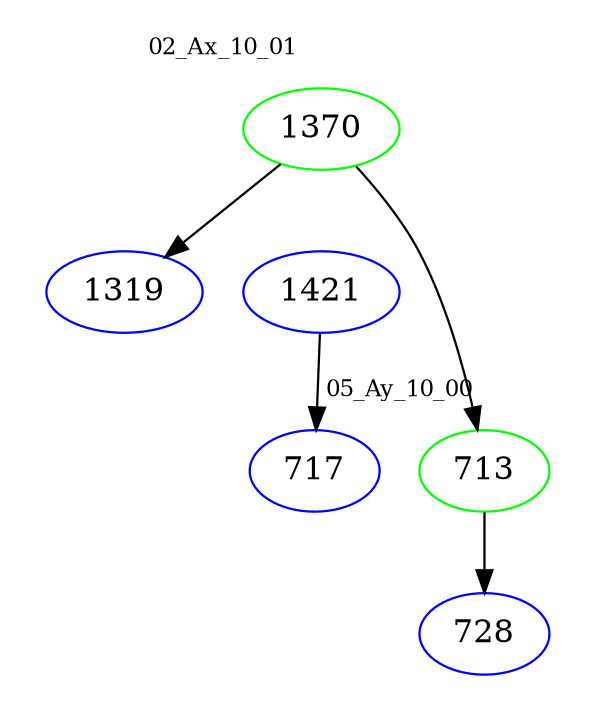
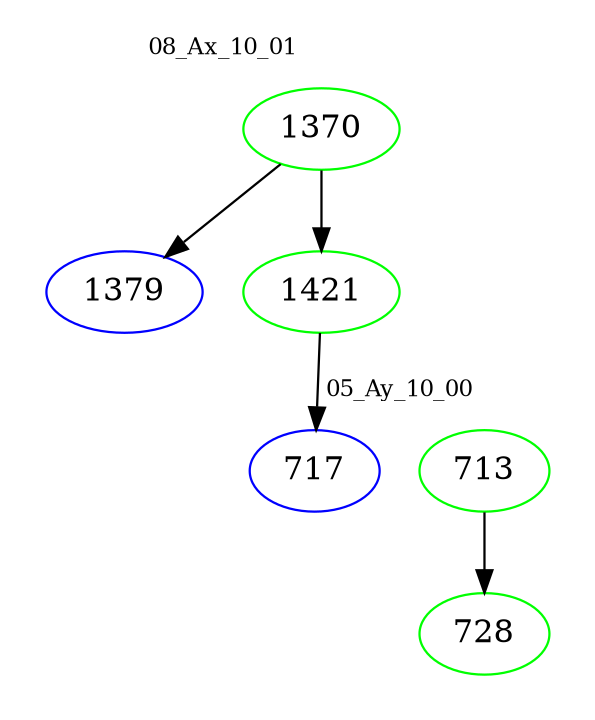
cluster "02_Ax_10_01": label "02_Ax_10_01" -> "08_Ax_10_01"
edge "1370" -> "713": now "1370" -> "1421"
node "1319": label "1319" -> "1379"
node "1421": color blue -> green
node "728": color blue -> green
